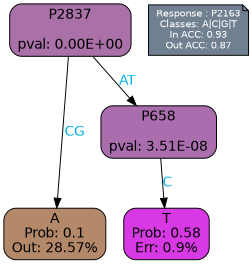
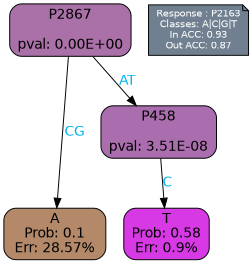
node "P2837 pval: 0.00E+00": label "P2837 pval: 0.00E+00" -> "P2867 pval: 0.00E+00"
node "P658 pval: 3.51E-08": label "P658 pval: 3.51E-08" -> "P458 pval: 3.51E-08"
node "A Prob: 0.1 Out: 28.57%": label "A Prob: 0.1 Out: 28.57%" -> "A Prob: 0.1 Err: 28.57%"
